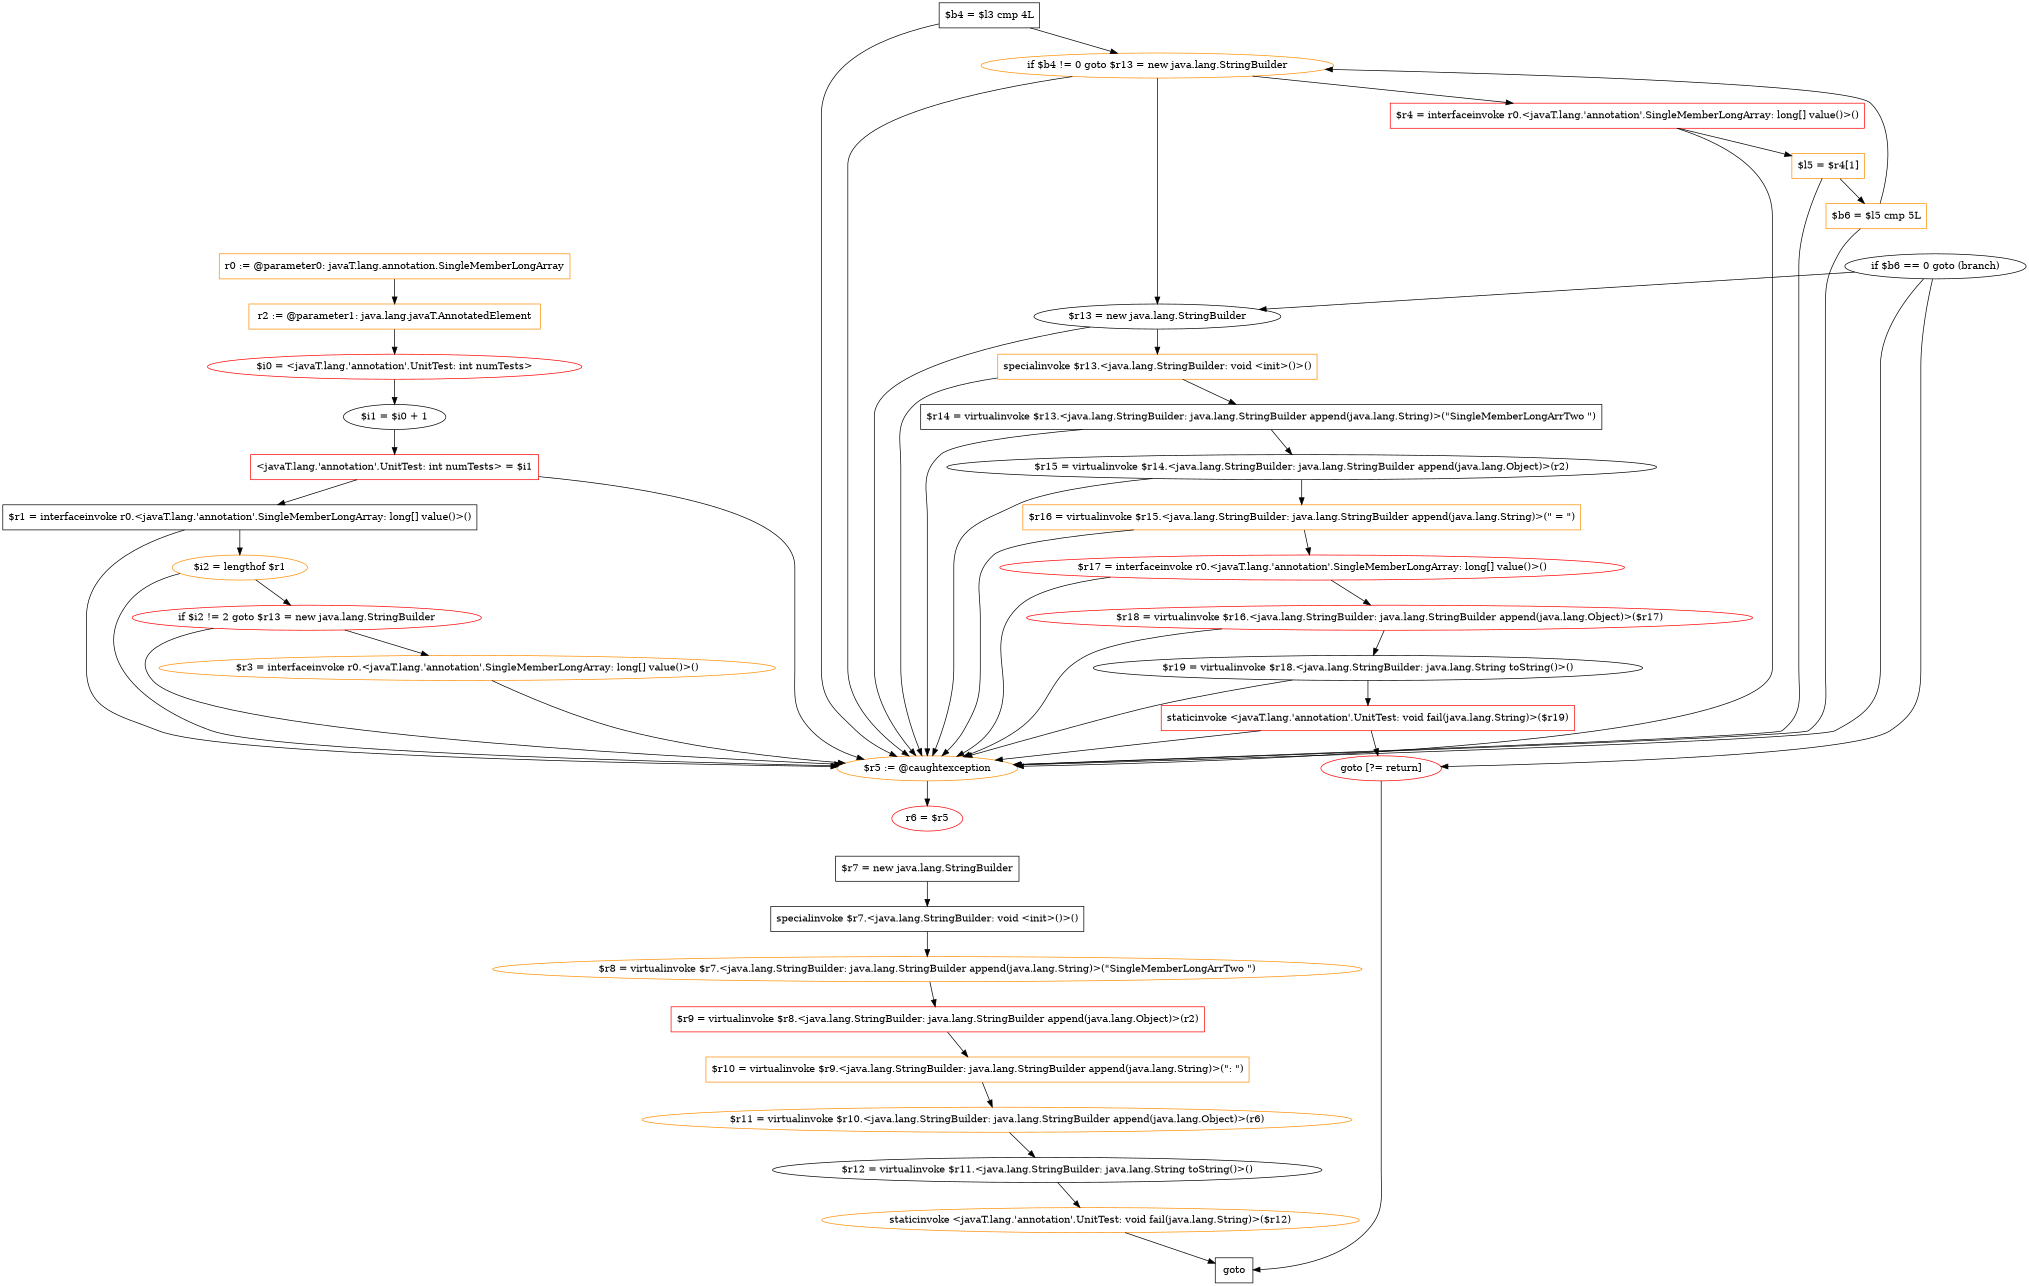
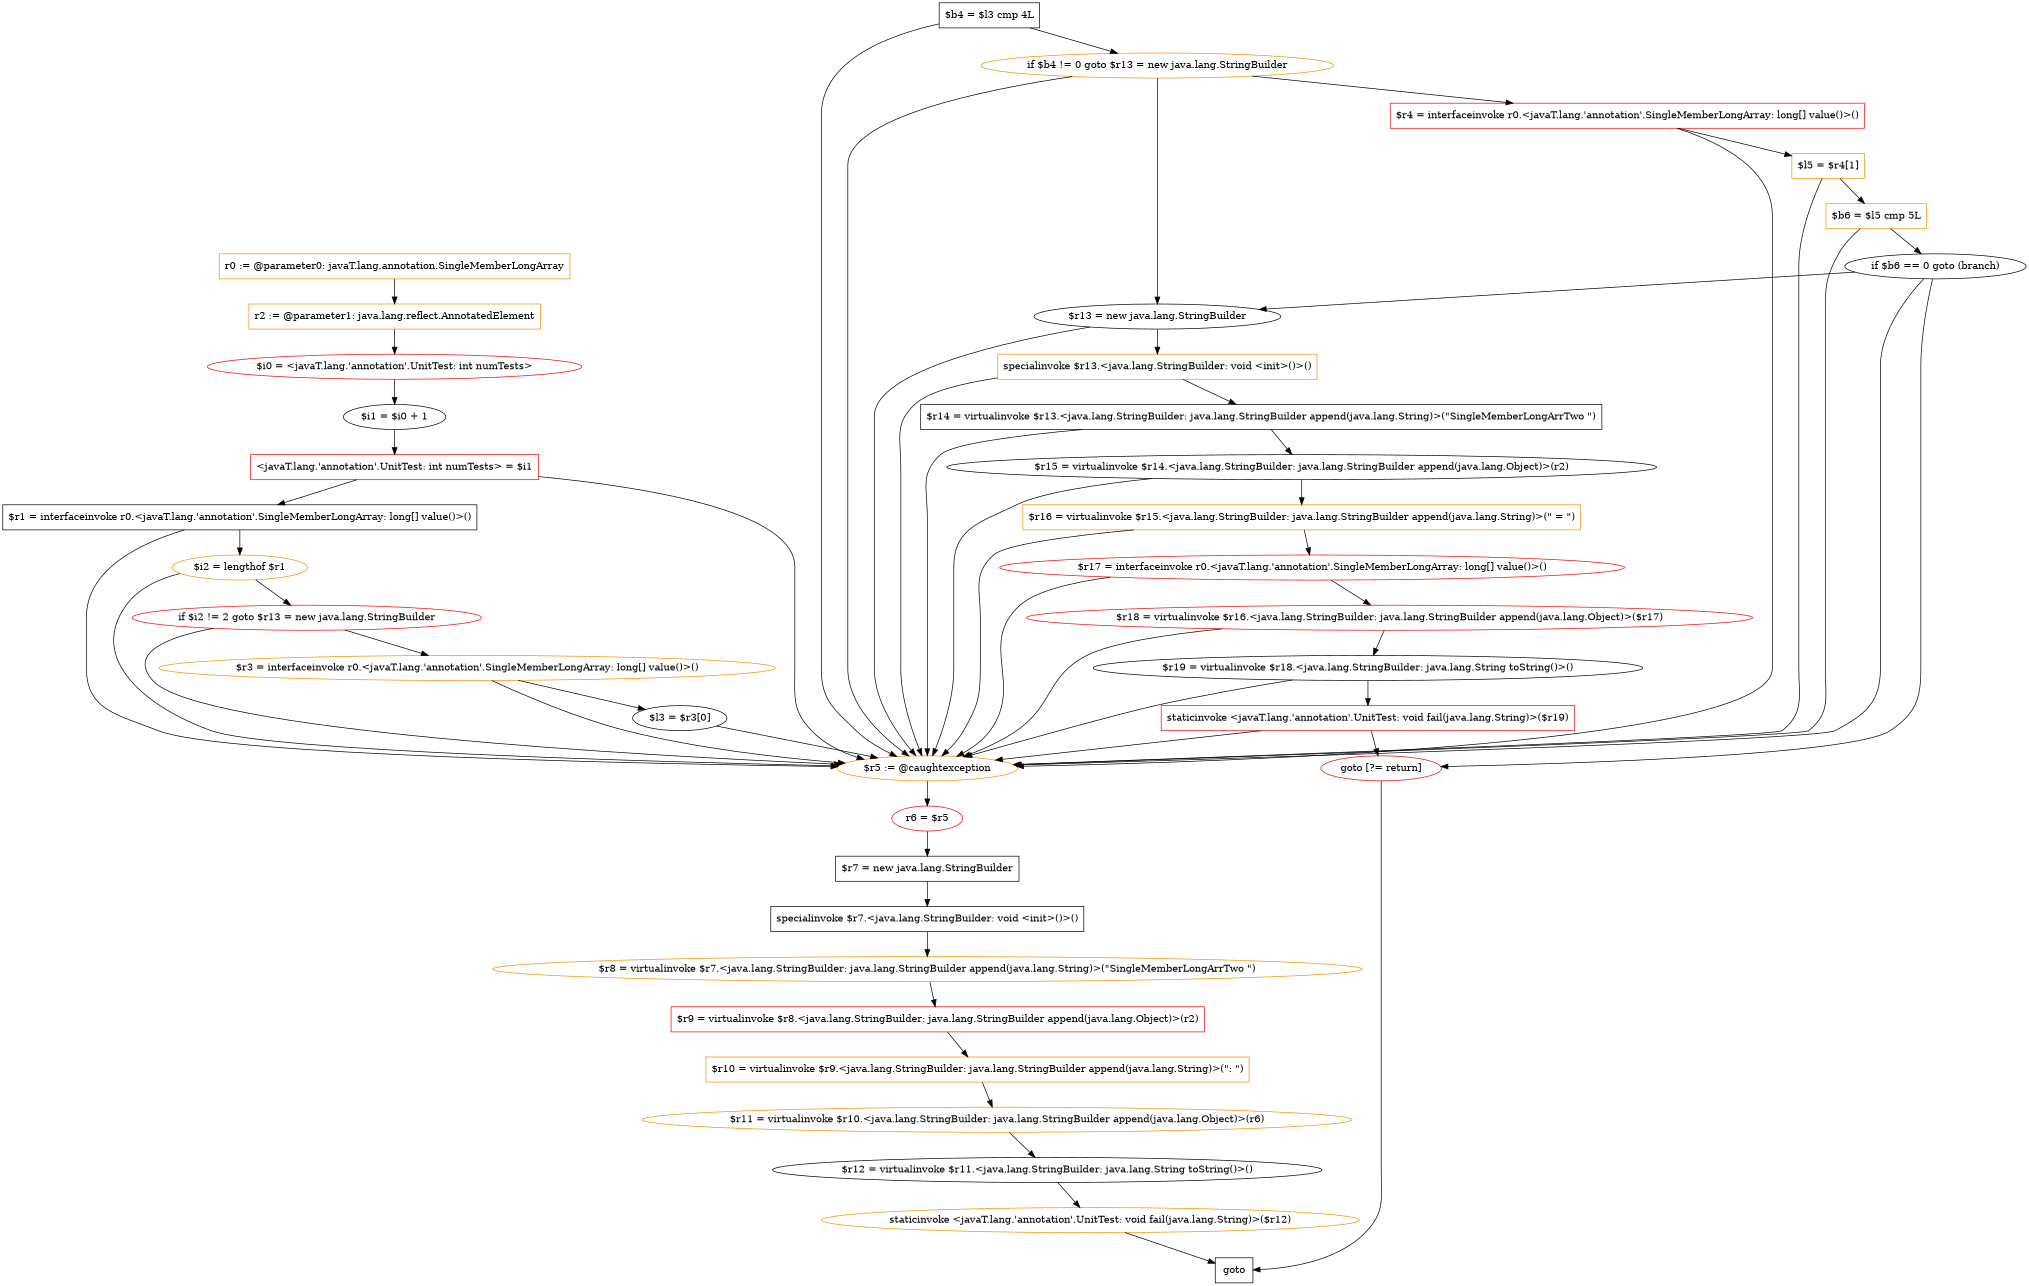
edge "$b6 = $l5 cmp 5L" -> "if $b4 != 0 goto $r13 = new java.lang.StringBuilder": now "$b6 = $l5 cmp 5L" -> "if $b6 == 0 goto (branch)"
node "r2 := @parameter1: java.lang.javaT.AnnotatedElement": label "r2 := @parameter1: java.lang.javaT.AnnotatedElement" -> "r2 := @parameter1: java.lang.reflect.AnnotatedElement"
node "$l3 = $r3[0]": added
edge "r6 = $r5" -> "$r7 = new java.lang.StringBuilder": added
